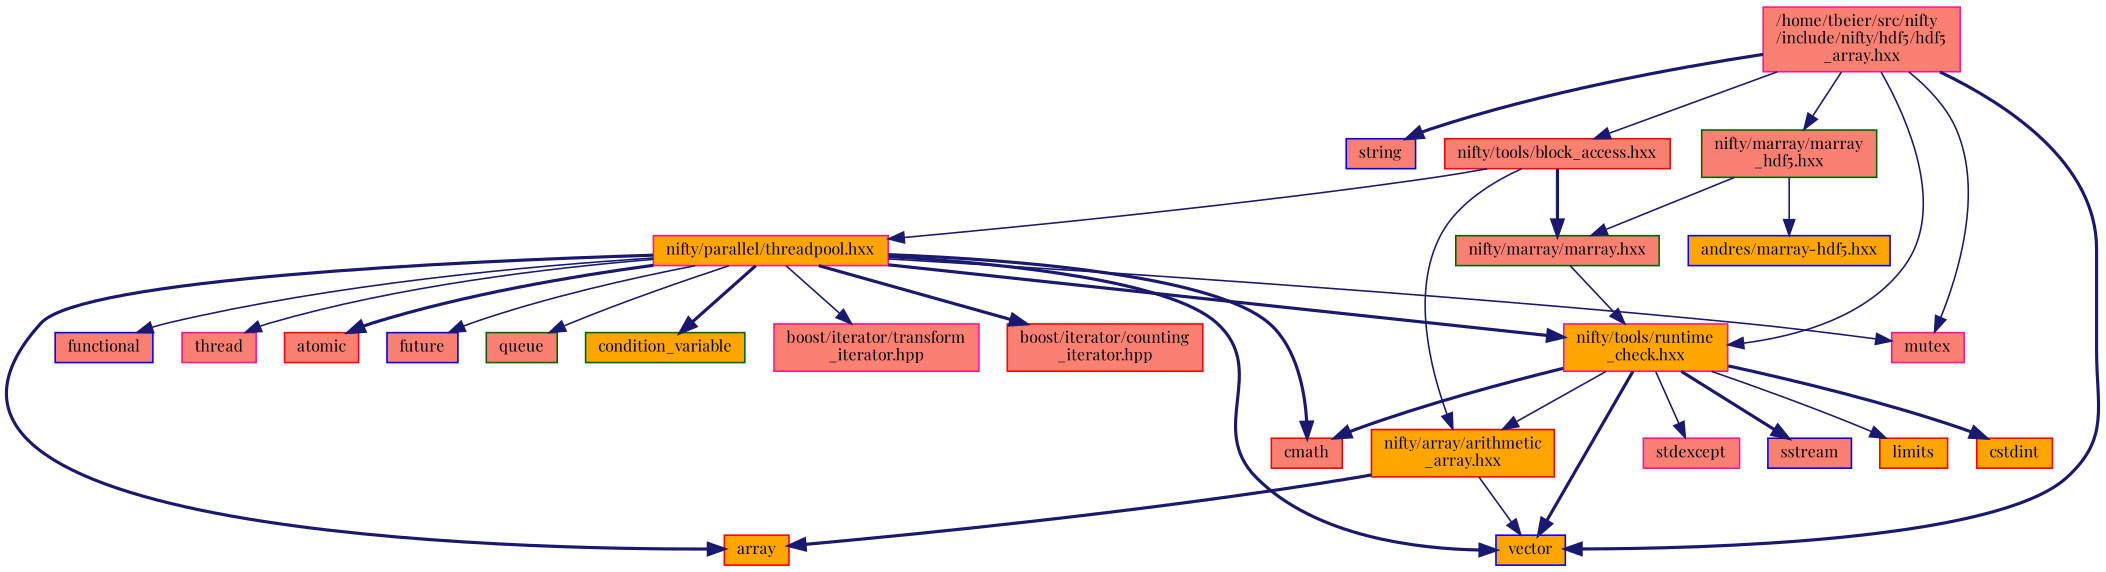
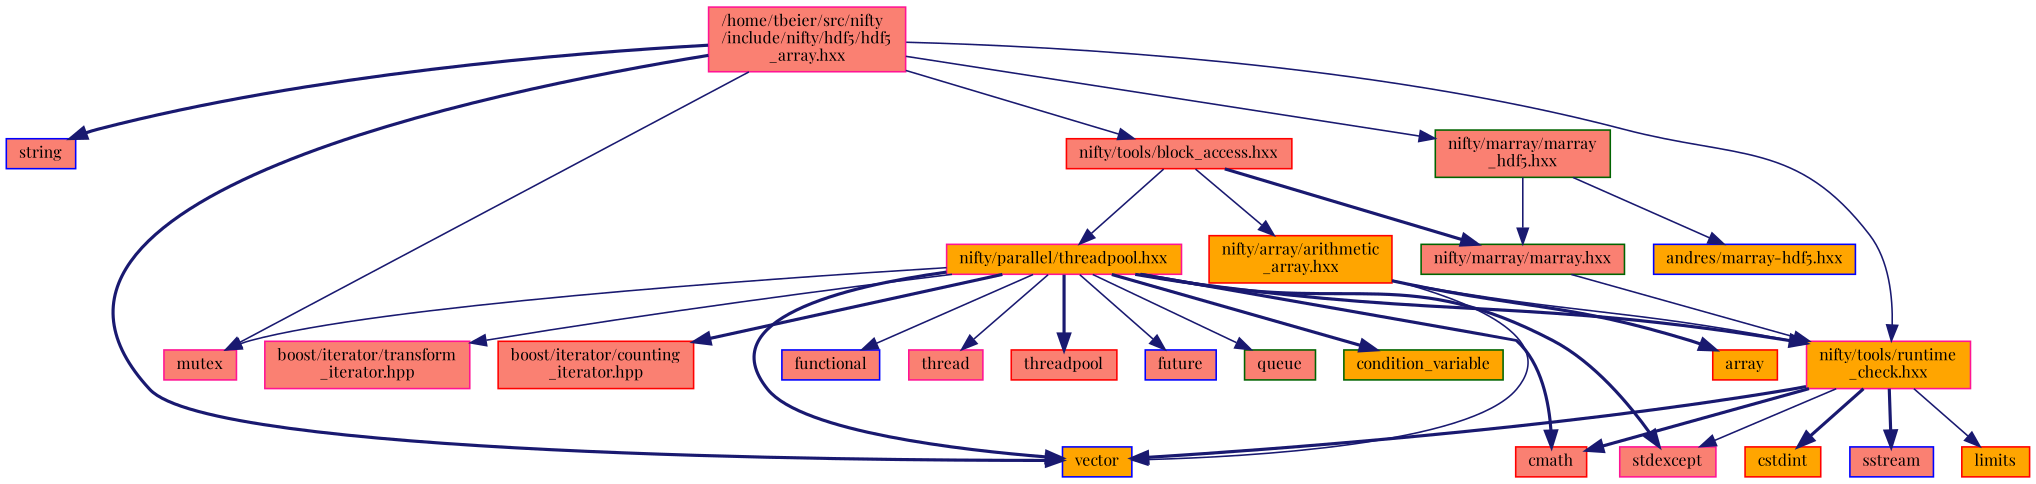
node "atomic": label "atomic" -> "threadpool"
edge "nifty/tools/runtime _check.hxx" -> "nifty/array/arithmetic _array.hxx": reversed
edge "nifty/parallel/threadpool.hxx" -> "array": now "nifty/parallel/threadpool.hxx" -> "stdexcept"
